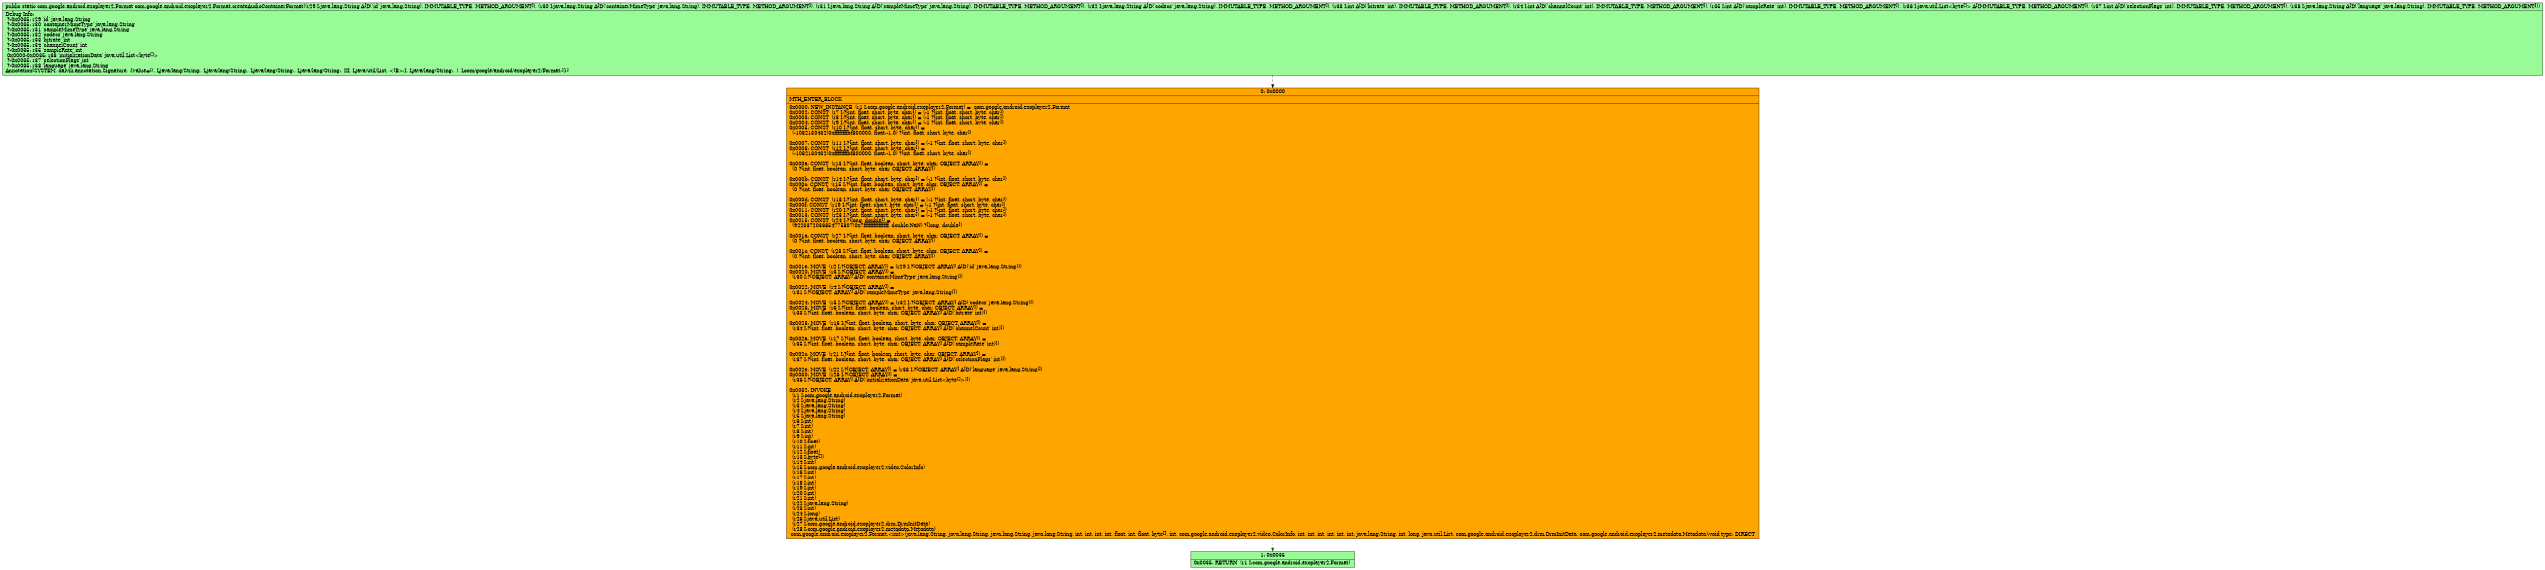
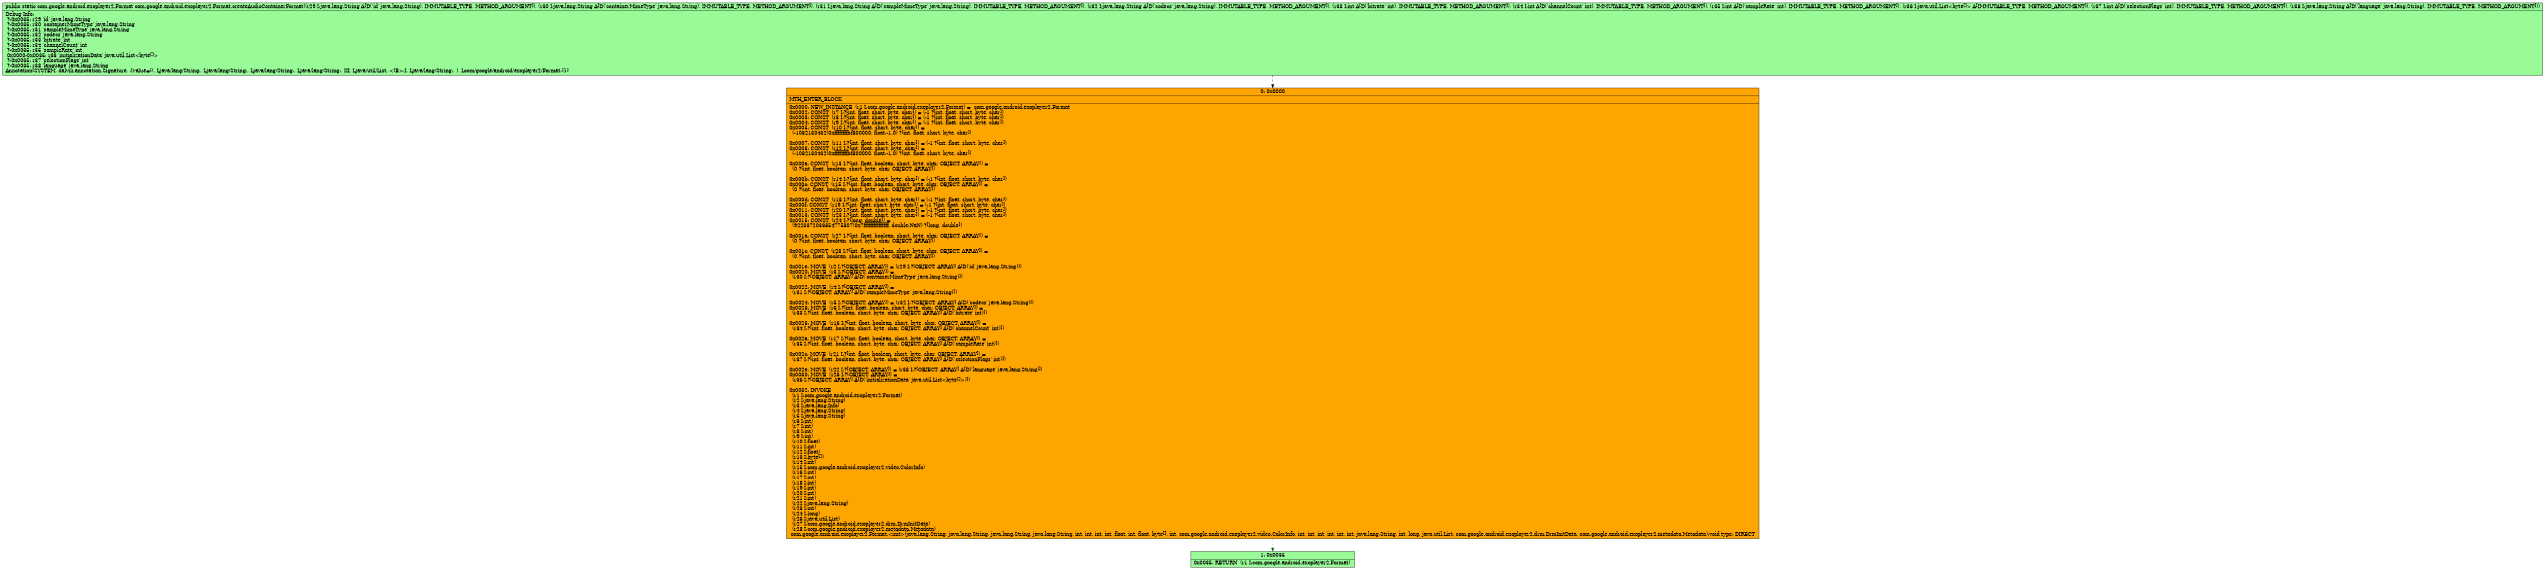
node "0: 0x0000": text "(r3 I:java.lang.String)" -> "(r3 I:java.lang.Info)"
